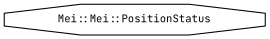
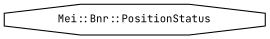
node "Mei::Mei::PositionStatus": label "Mei::Mei::PositionStatus" -> "Mei::Bnr::PositionStatus"
